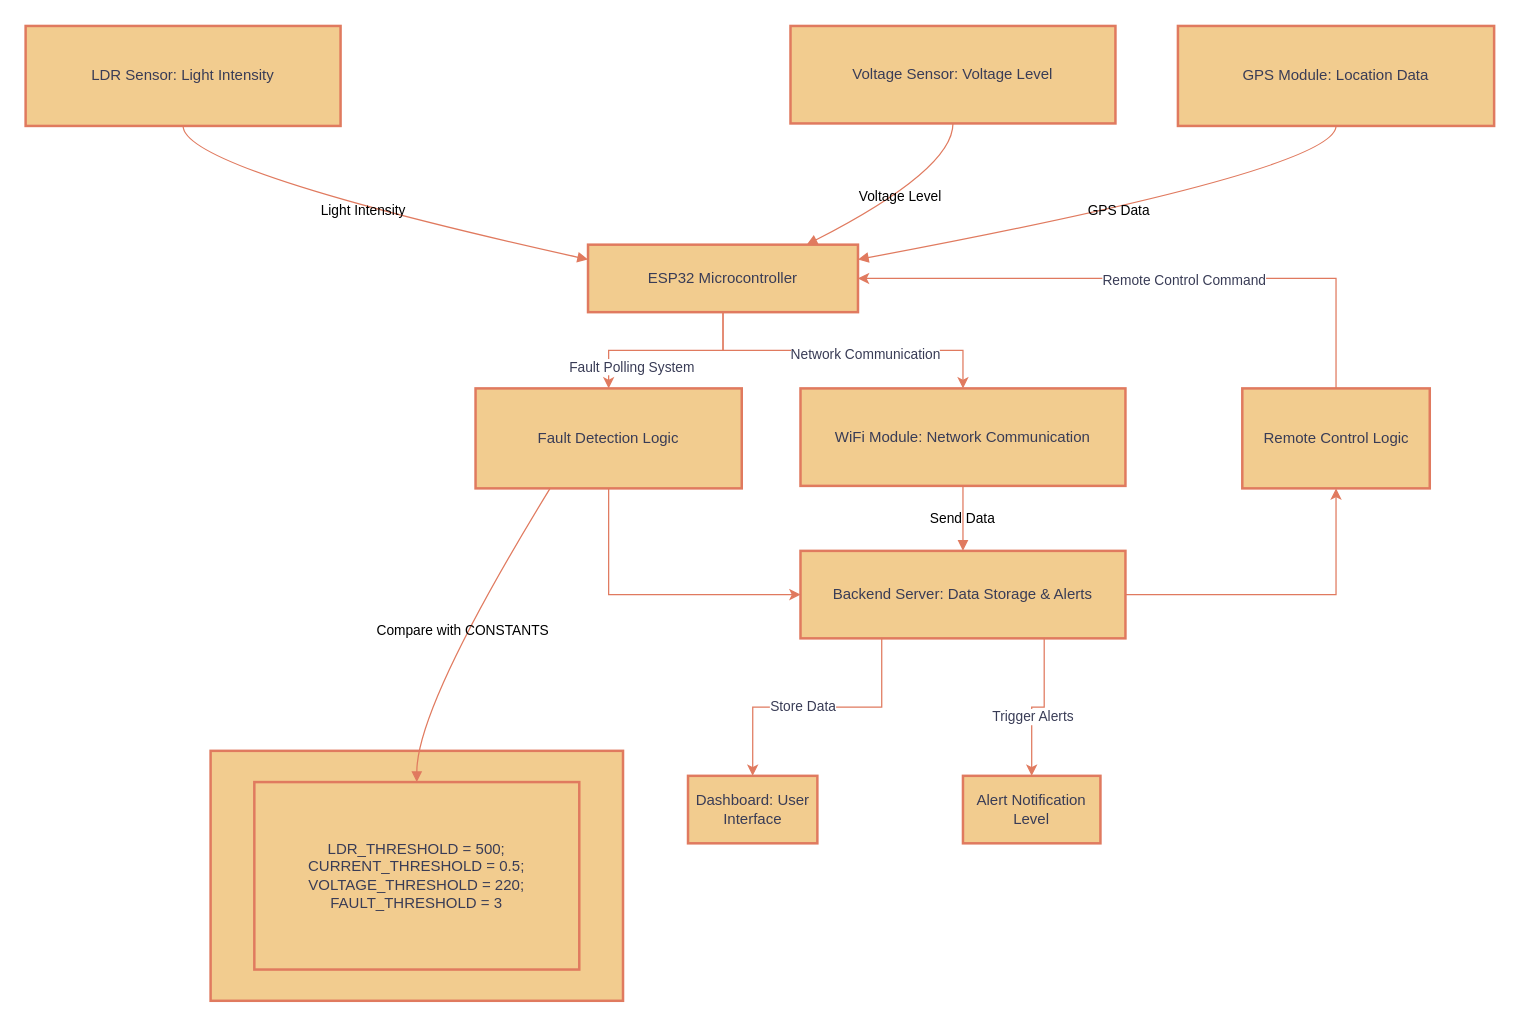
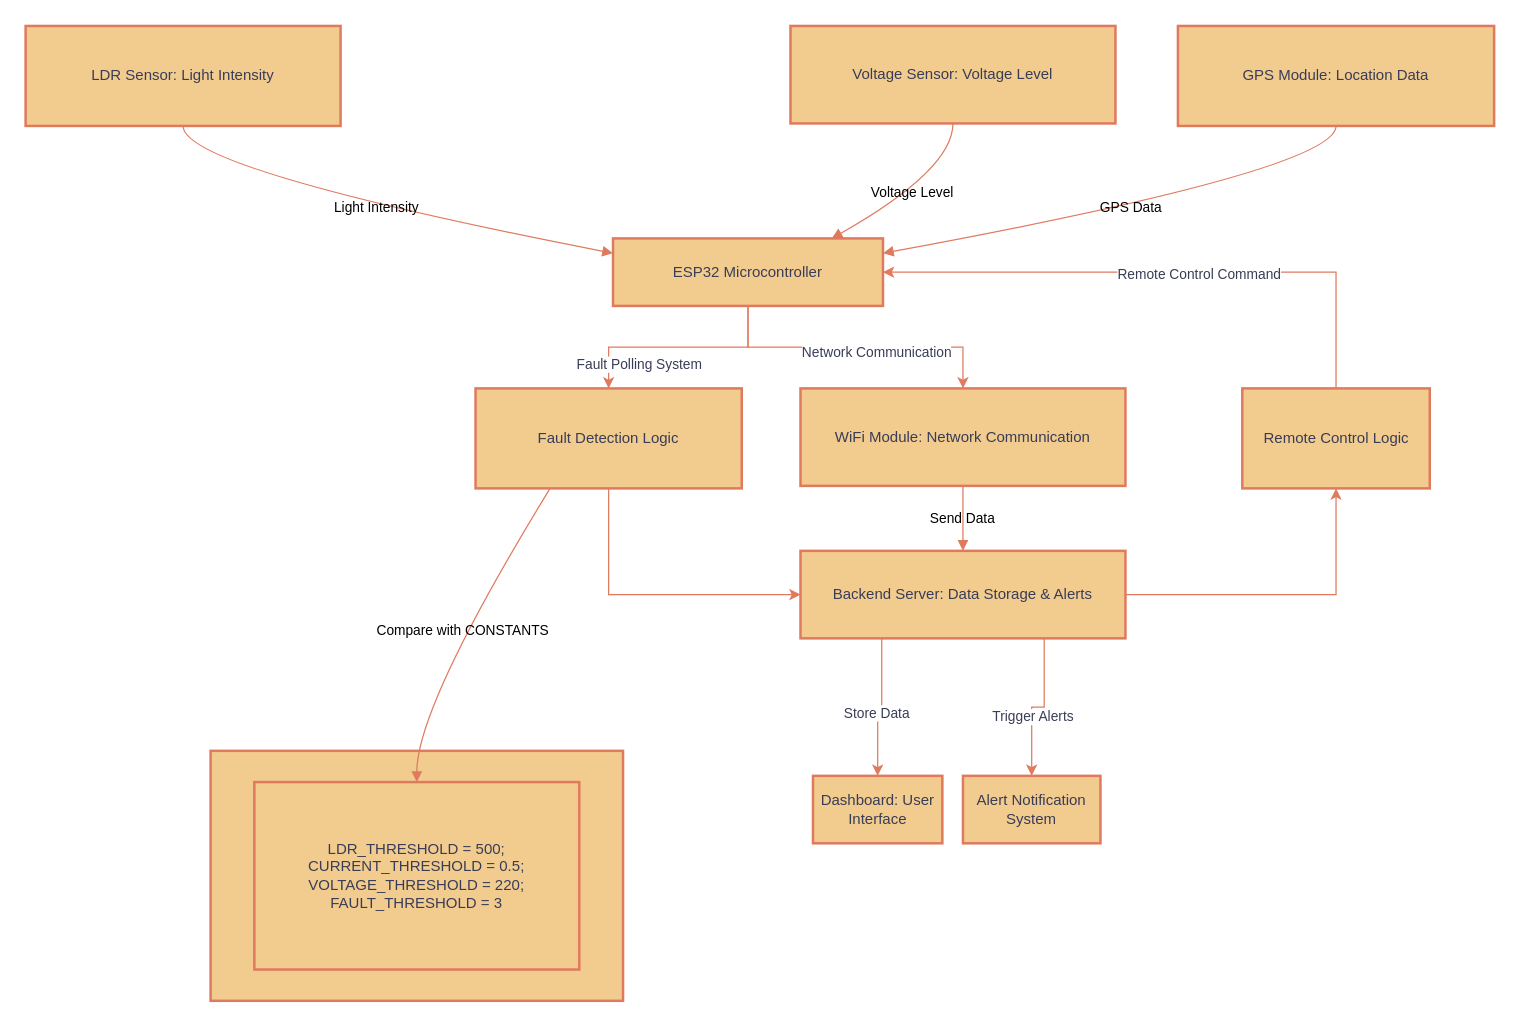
node "ESP32 Microcontroller": moved (723, 278) -> (748, 272)
node "Dashboard: User Interface": moved (753, 809) -> (878, 809)
node "Alert Notification Level": label "Alert Notification Level" -> "Alert Notification System"
